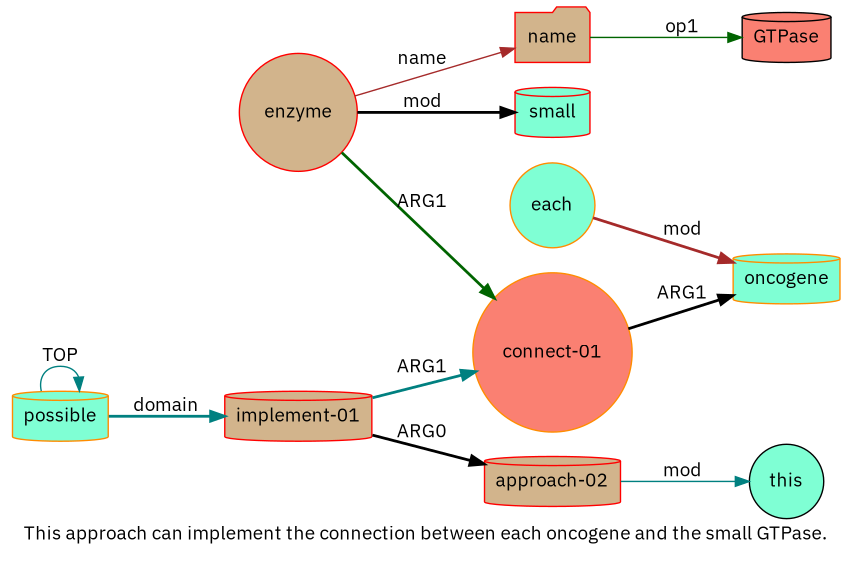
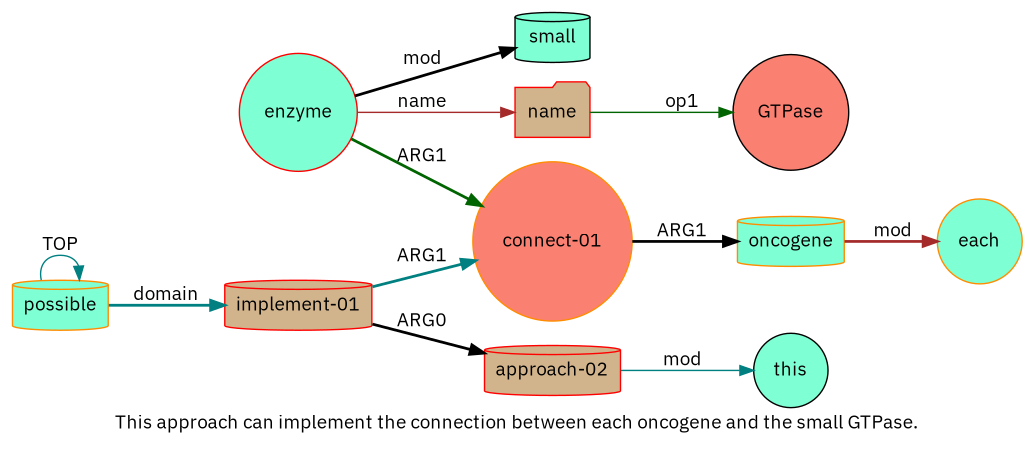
node "GTPase": shape cylinder -> circle
node "enzyme": fillcolor tan -> aquamarine
node "small": color red -> black
edge "each" -> "oncogene": reversed
